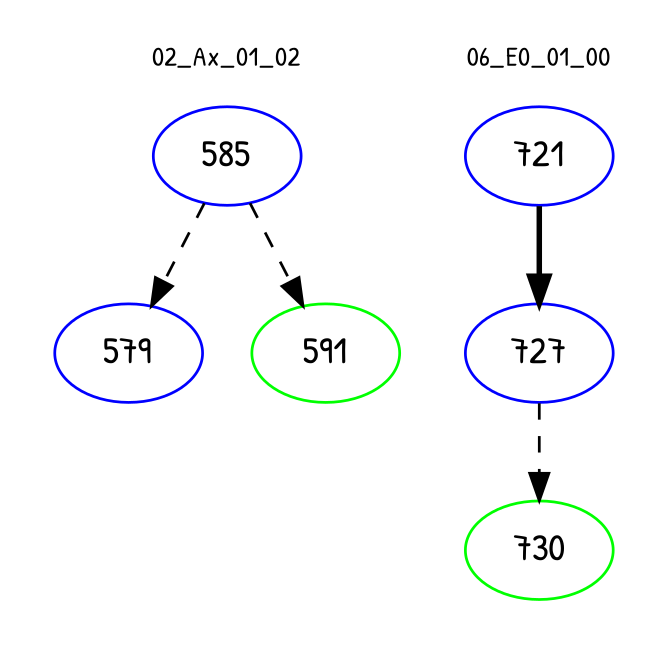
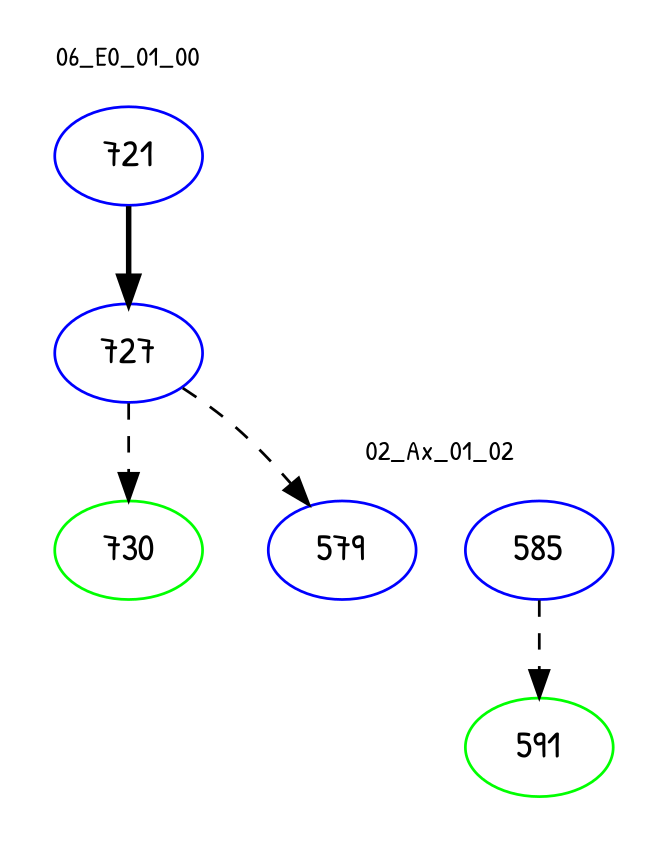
edge "585" -> "579": now "727" -> "579"
